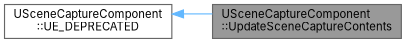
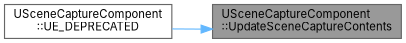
edge "USceneCaptureComponent ::UpdateSceneCaptureContents" -> "USceneCaptureComponent ::UE_DEPRECATED": reversed
